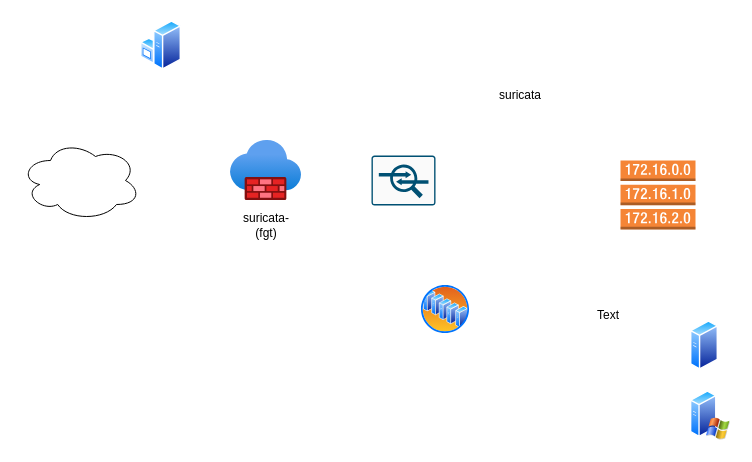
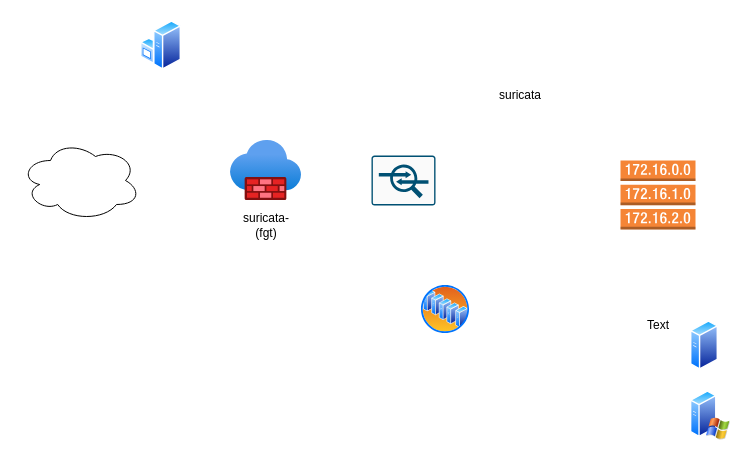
node "Text": moved (608, 316) -> (658, 326)
